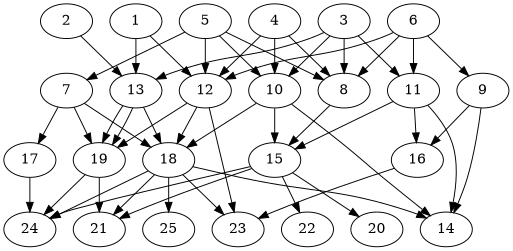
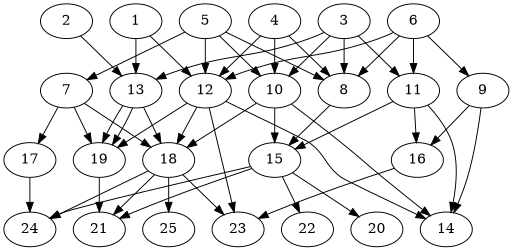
edge "18" -> "14": now "12" -> "14"
edge "19" -> "24": removed
